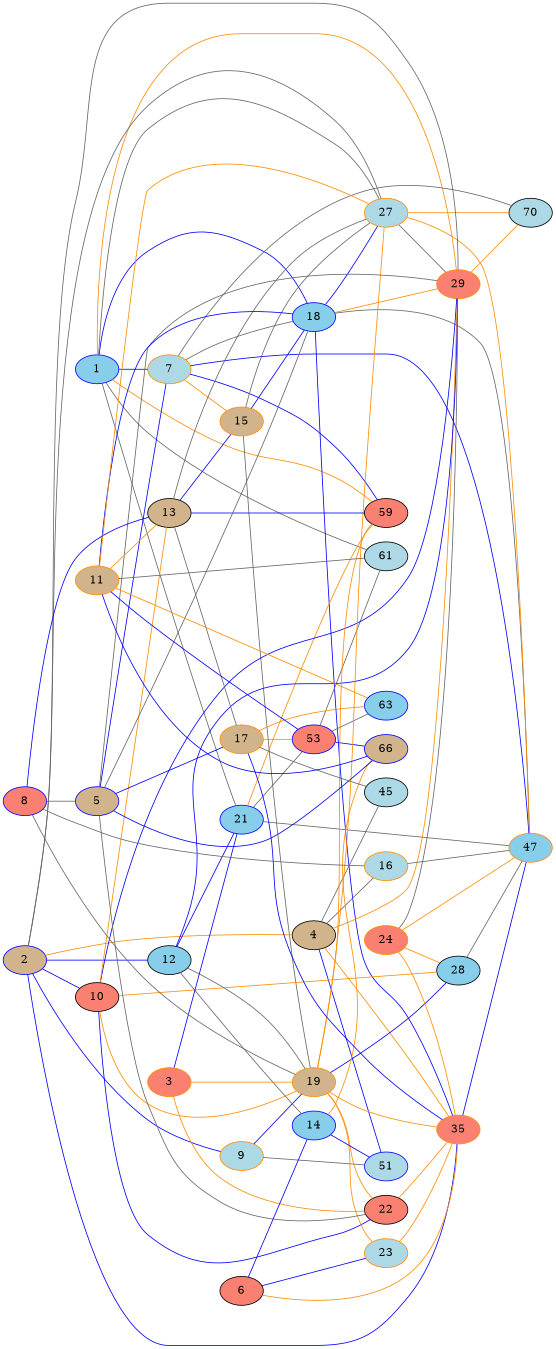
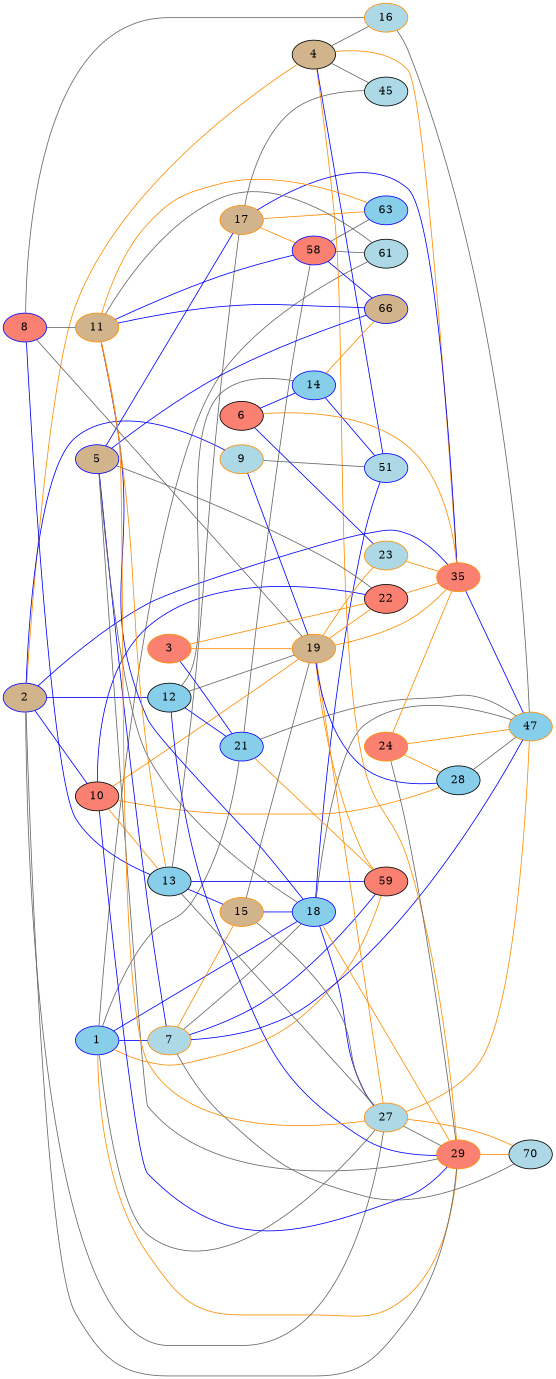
node "13": fillcolor tan -> skyblue
edge "18" -- "35": now "18" -- "51"
node "53": label "53" -> "58"
edge "8" -- "5": now "8" -- "11"
